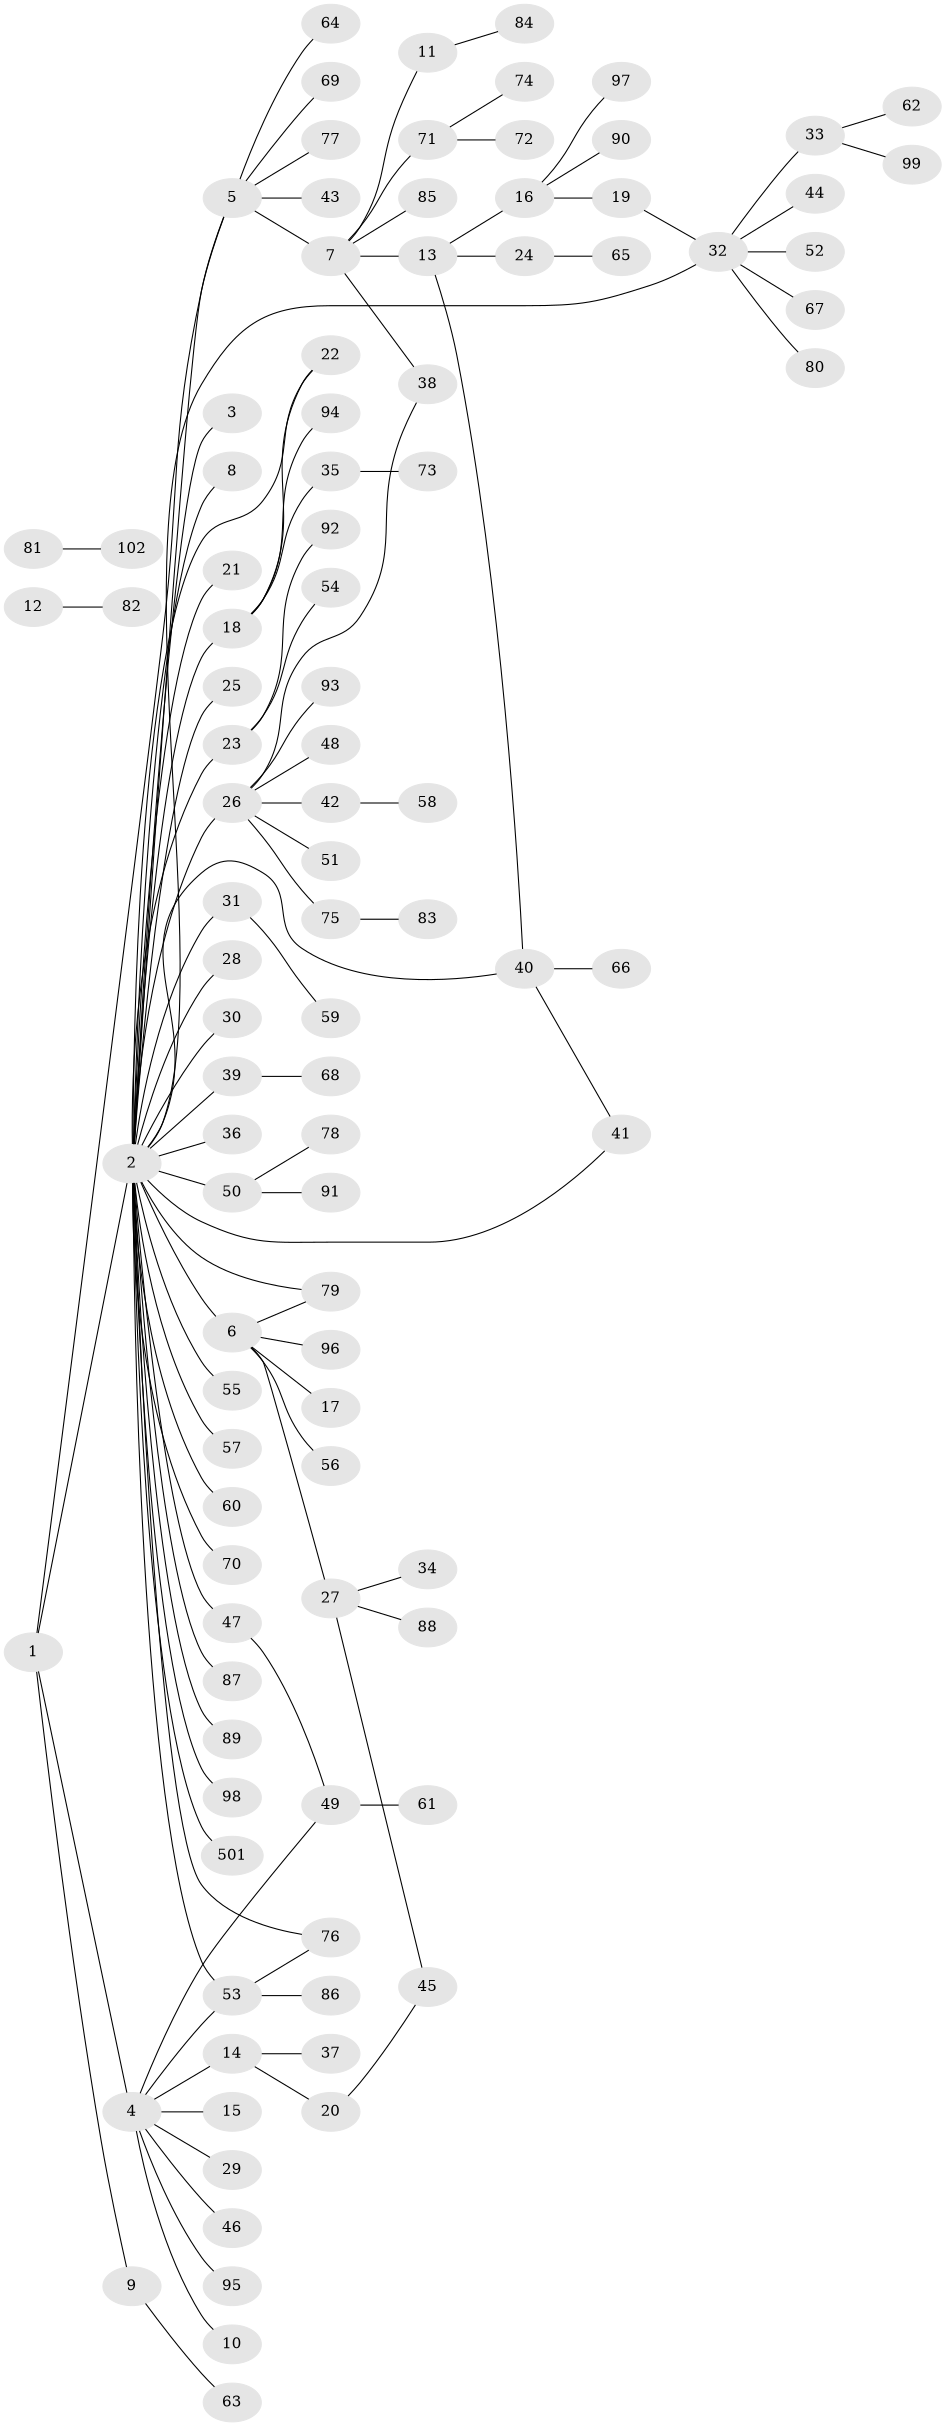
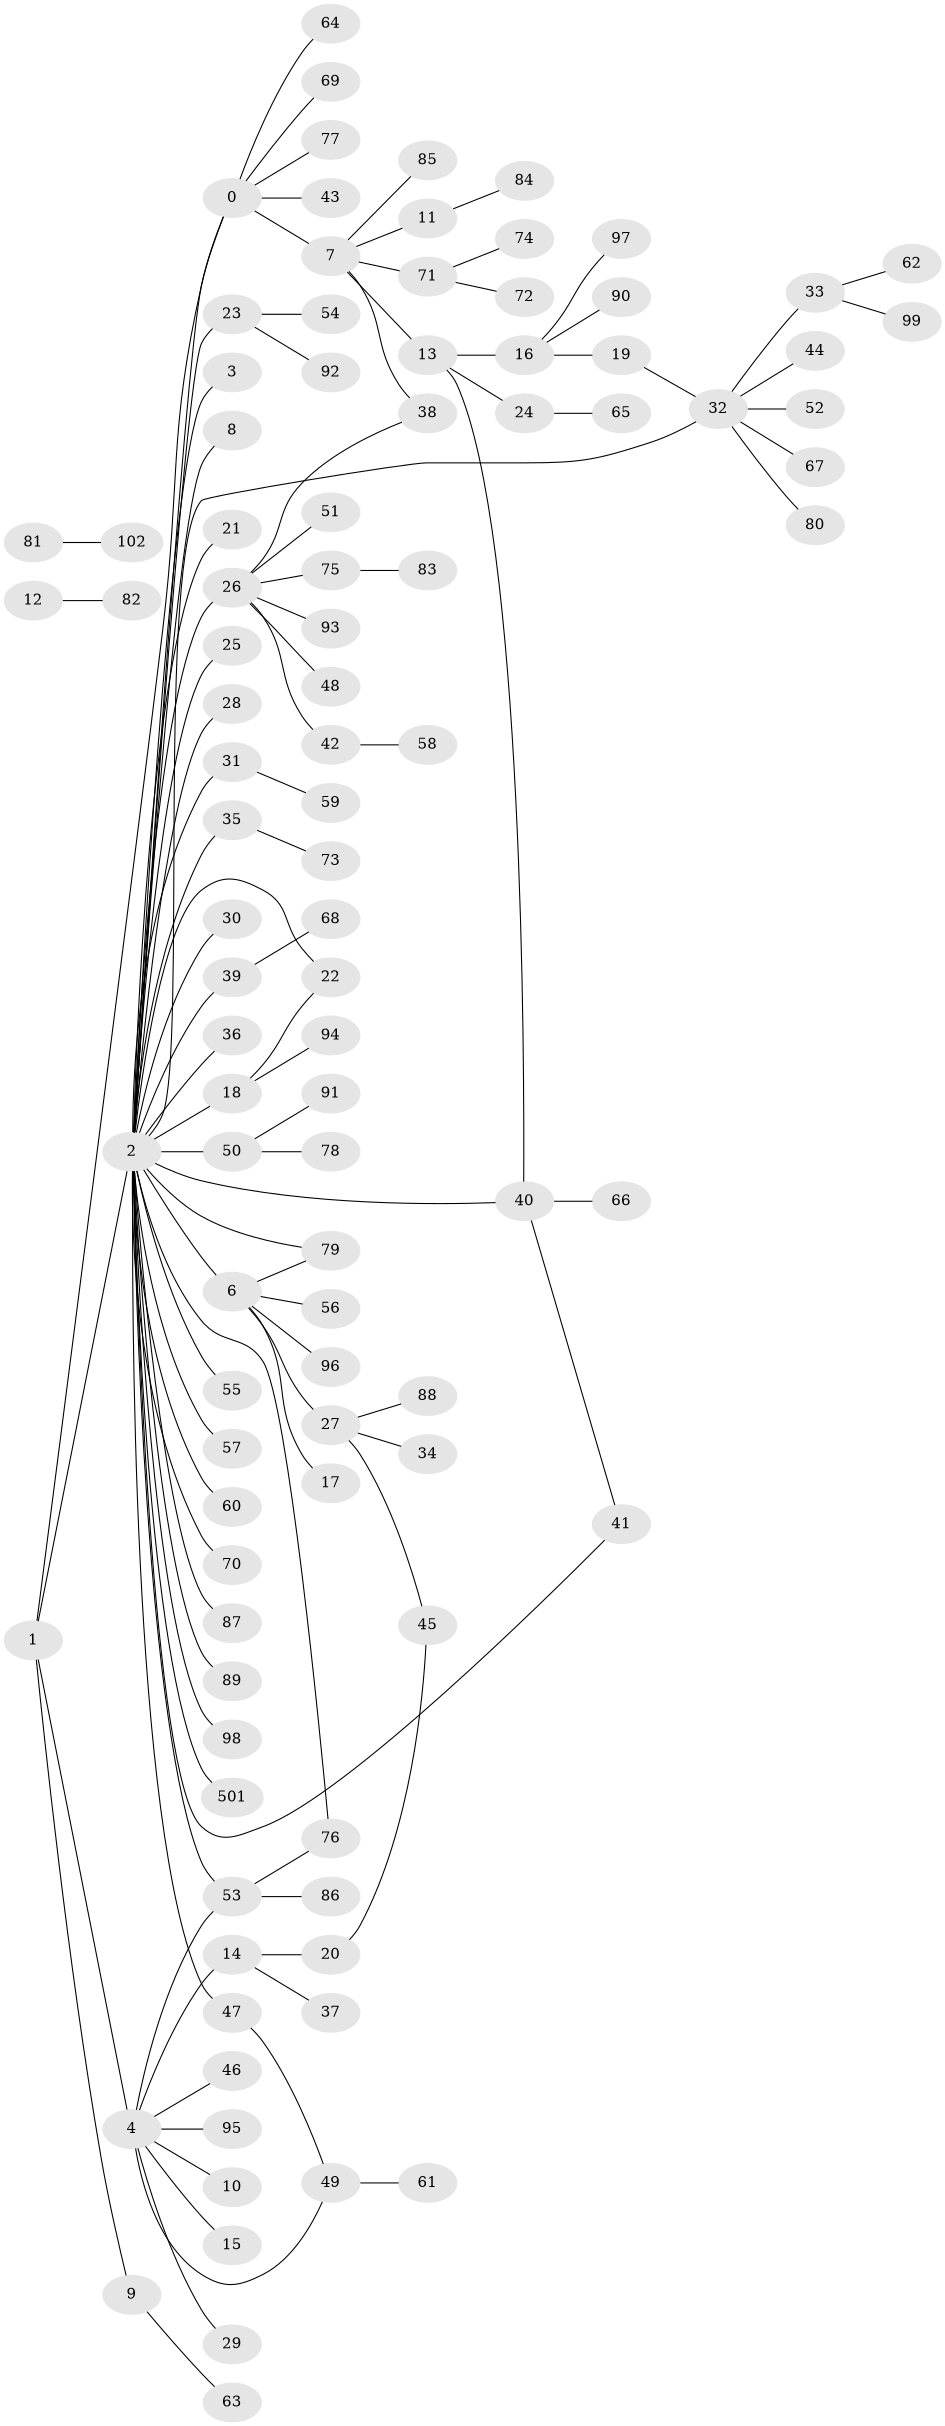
node "5": label "5" -> "0"
edge "35" -- "18": now "35" -- "2"
